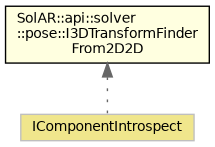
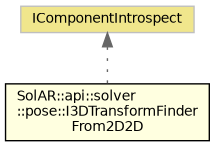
edge "IComponentIntrospect" -> "SolAR::api::solver ::pose::I3DTransformFinder From2D2D": reversed
